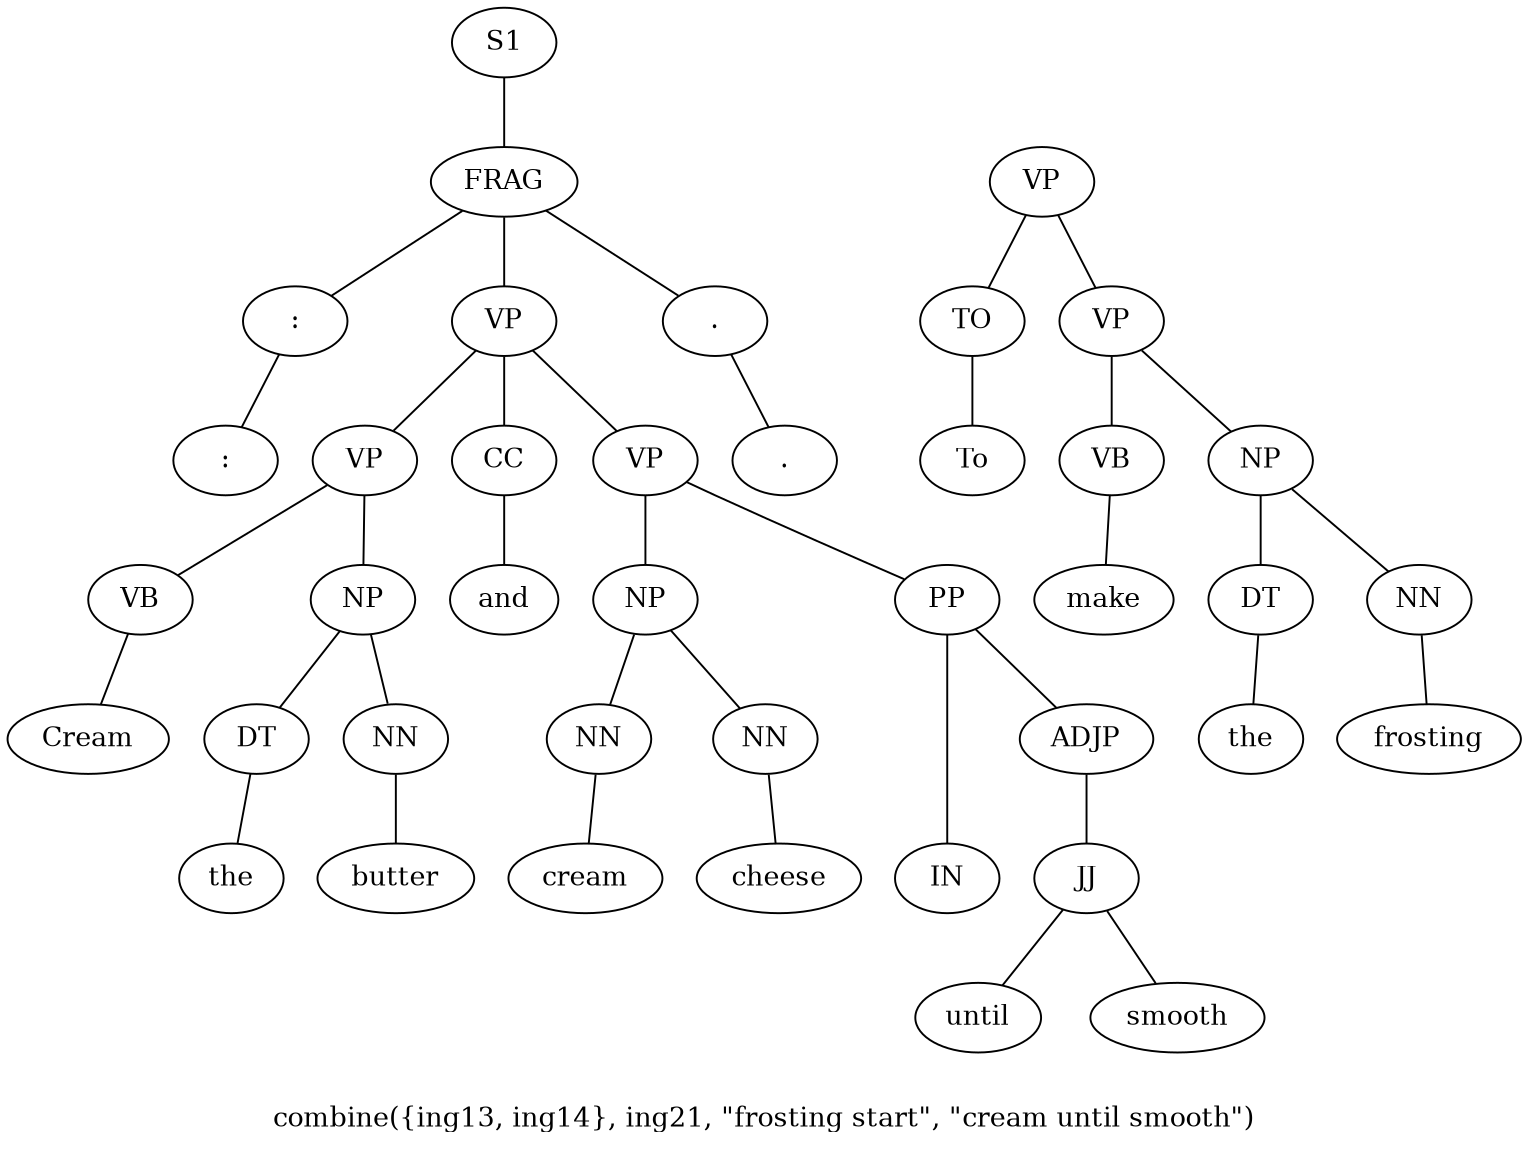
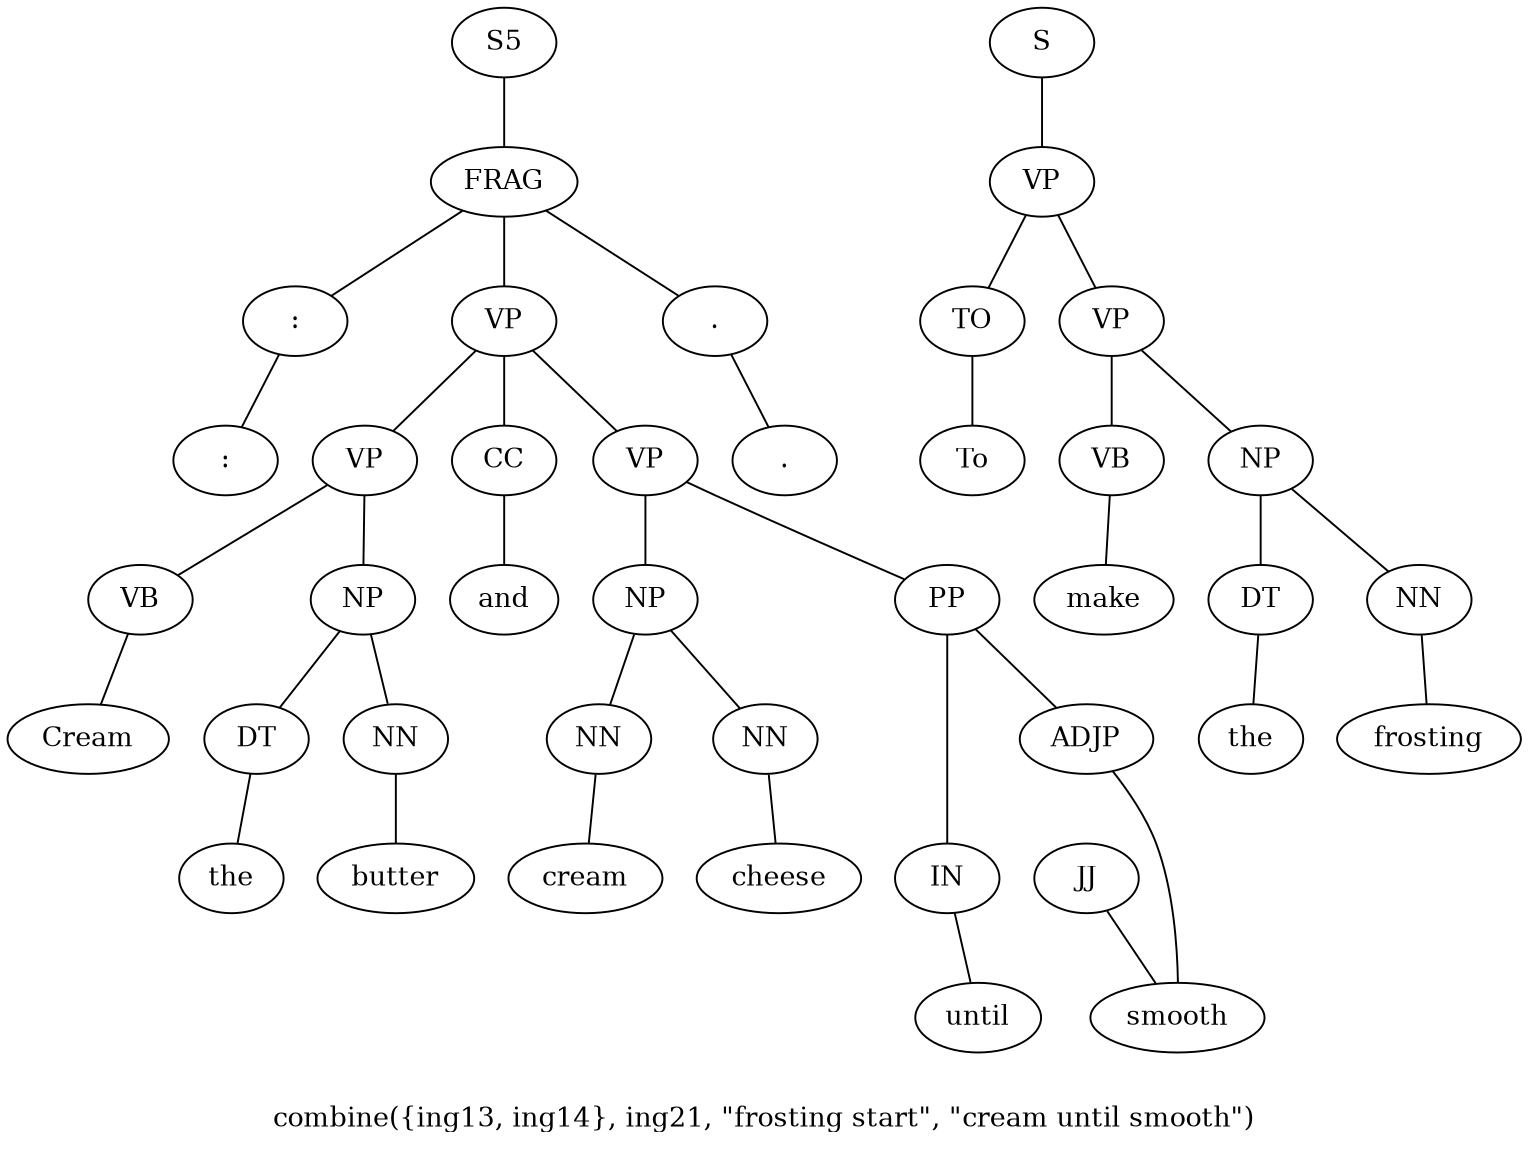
node "S1": label "S1" -> "S5"
node "S": added
edge "ADJP" -- "JJ": now "ADJP" -- "smooth"
edge "JJ" -- "until": now "IN" -- "until"
